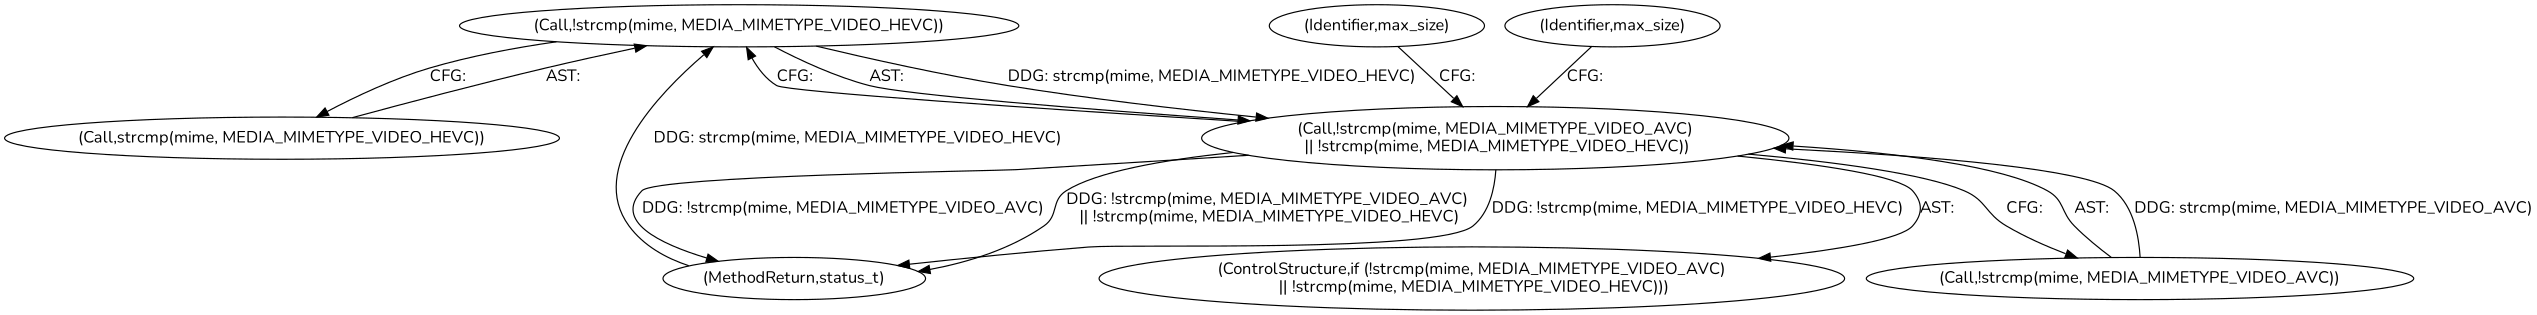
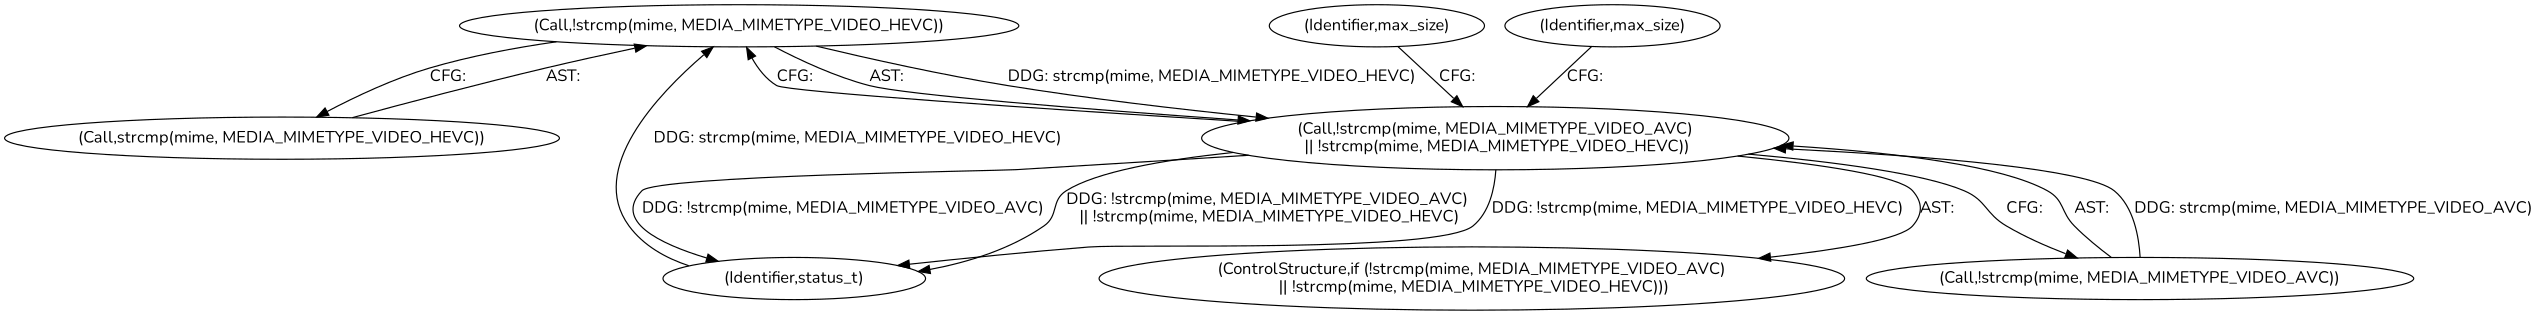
node "(MethodReturn,status_t)": label "(MethodReturn,status_t)" -> "(Identifier,status_t)"
